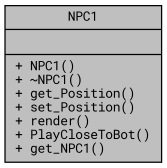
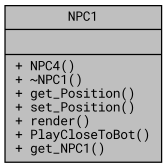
node "NPC1": text "+ NPC1()" -> "+ NPC4()"
